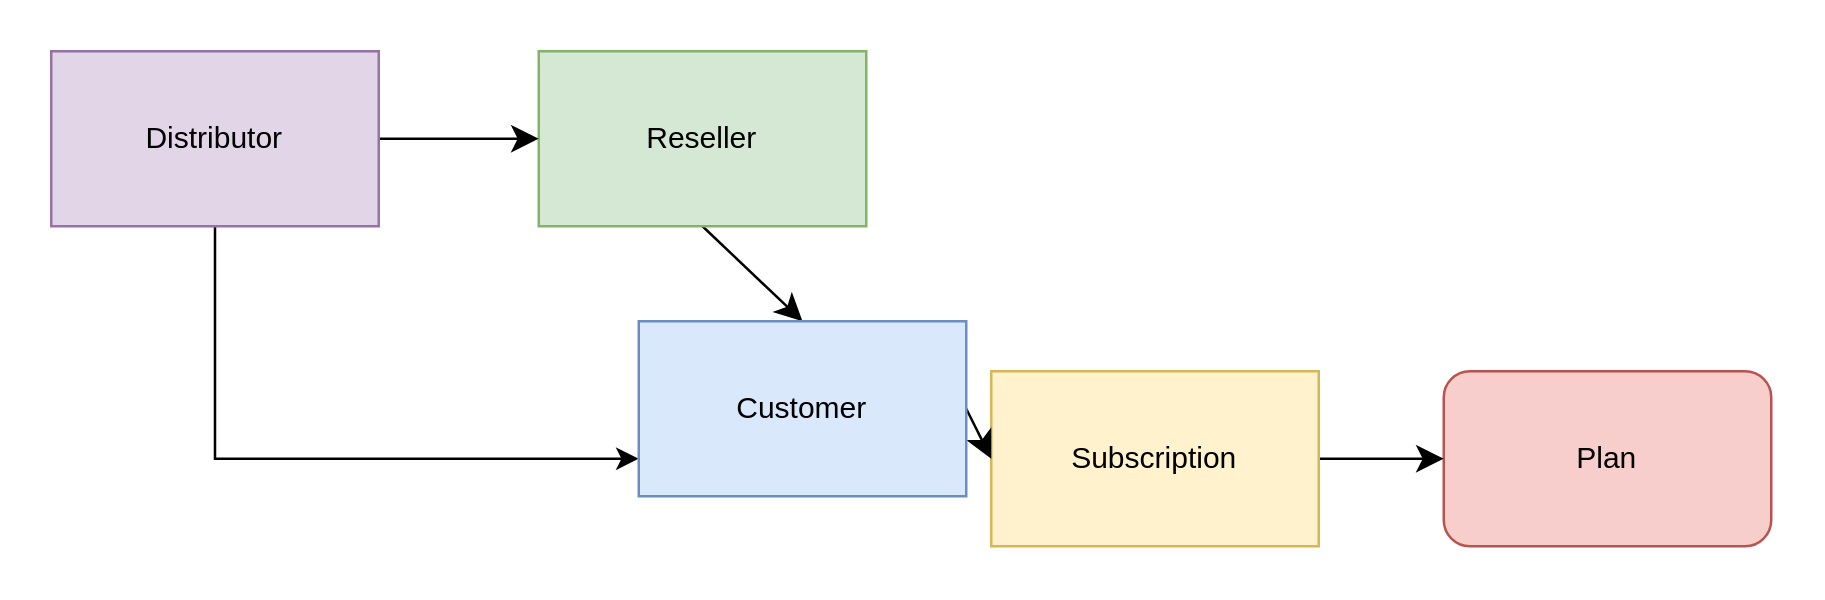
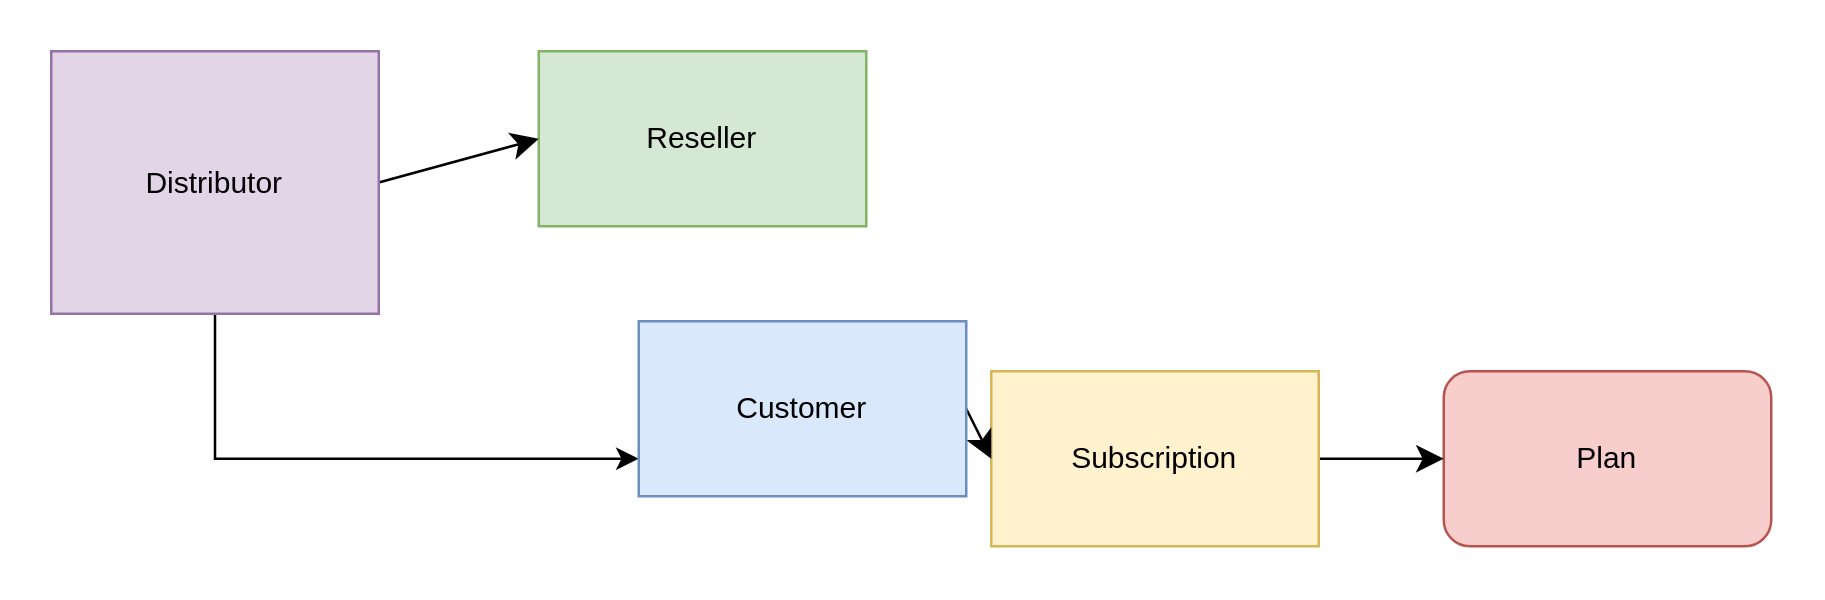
node "Distributor": size 328x175 -> 328x263
edge "Reseller" -> "Customer": removed
